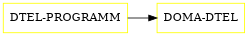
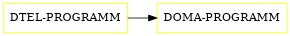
node "DOMA-DTEL": label "DOMA-DTEL" -> "DOMA-PROGRAMM"
